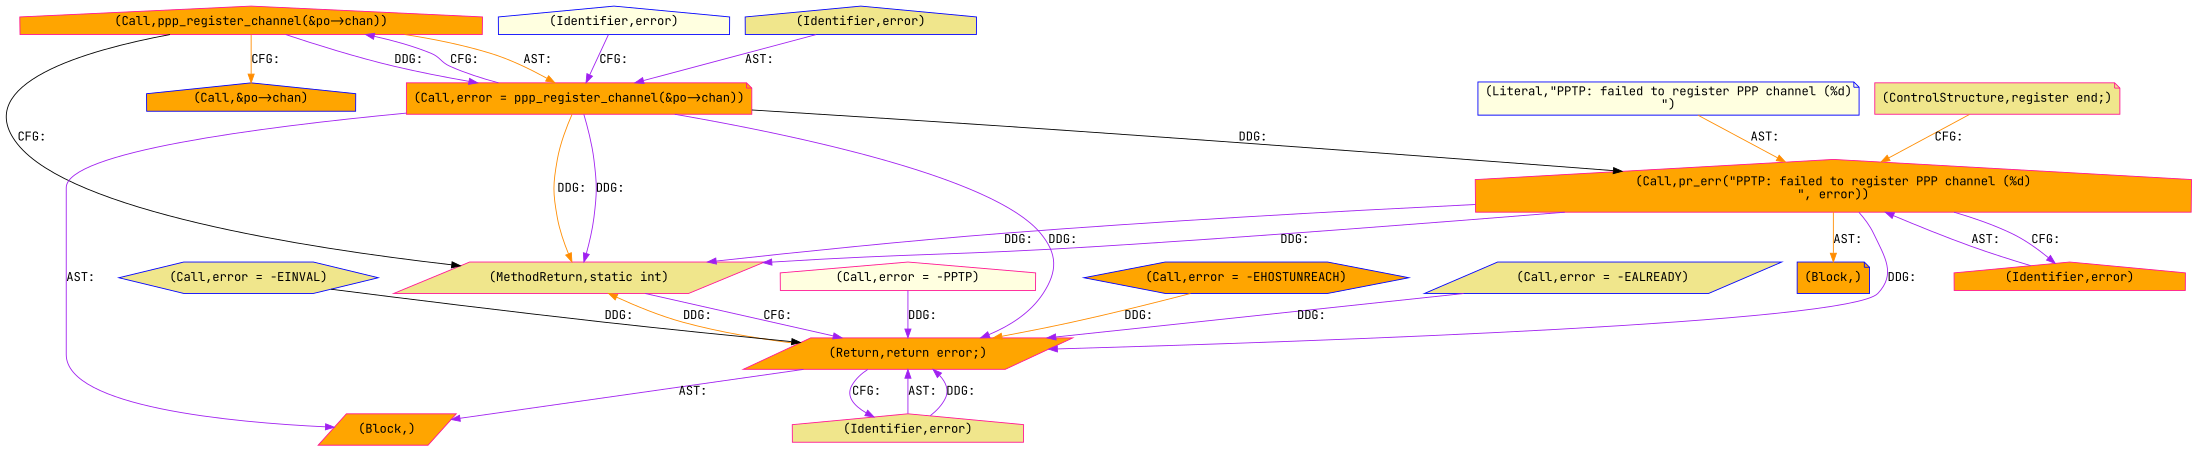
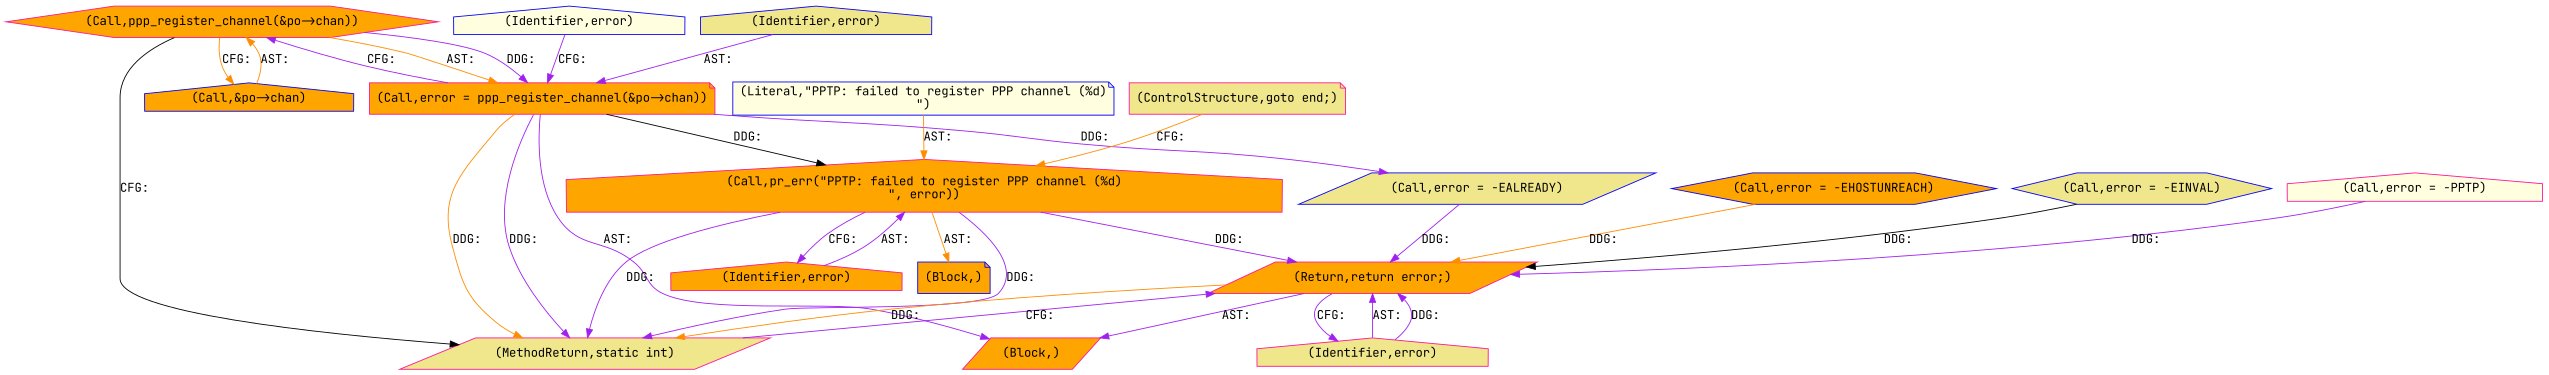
node "(Call,ppp_register_channel(&po->chan))": shape house -> hexagon
edge "(Call,&po->chan)" -> "(Call,ppp_register_channel(&po->chan))": added, label "AST:"
node "(ControlStructure,register end;)": label "(ControlStructure,register end;)" -> "(ControlStructure,goto end;)"
edge "(Call,error = ppp_register_channel(&po->chan))" -> "(Return,return error;)": now "(Call,error = ppp_register_channel(&po->chan))" -> "(Call,error = -EALREADY)"
